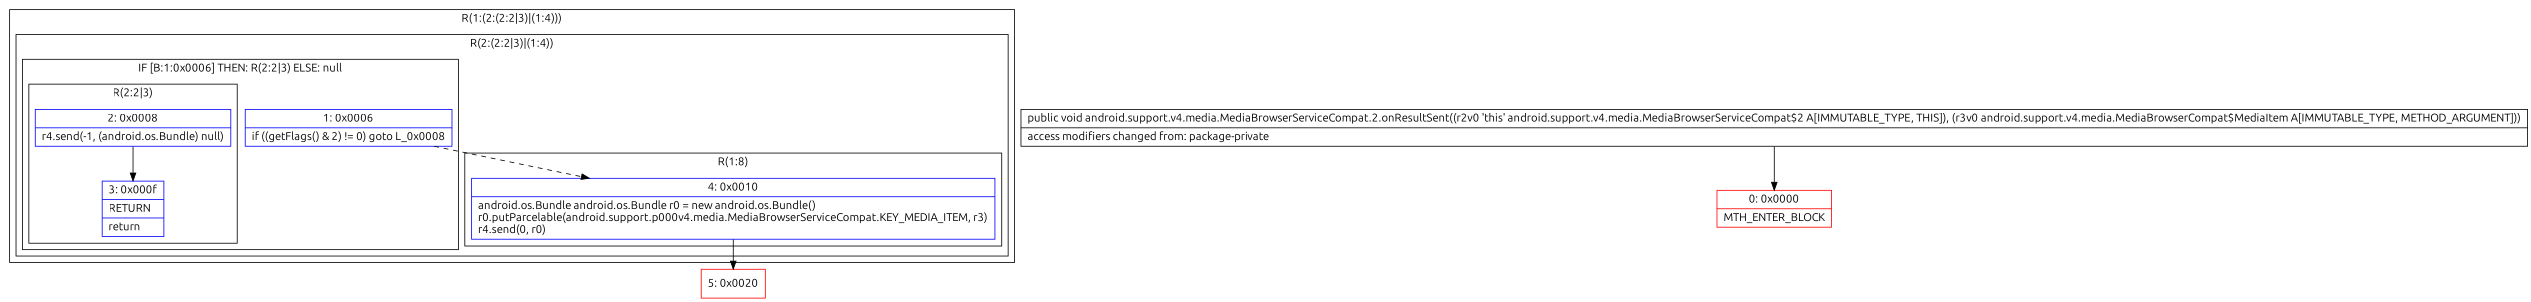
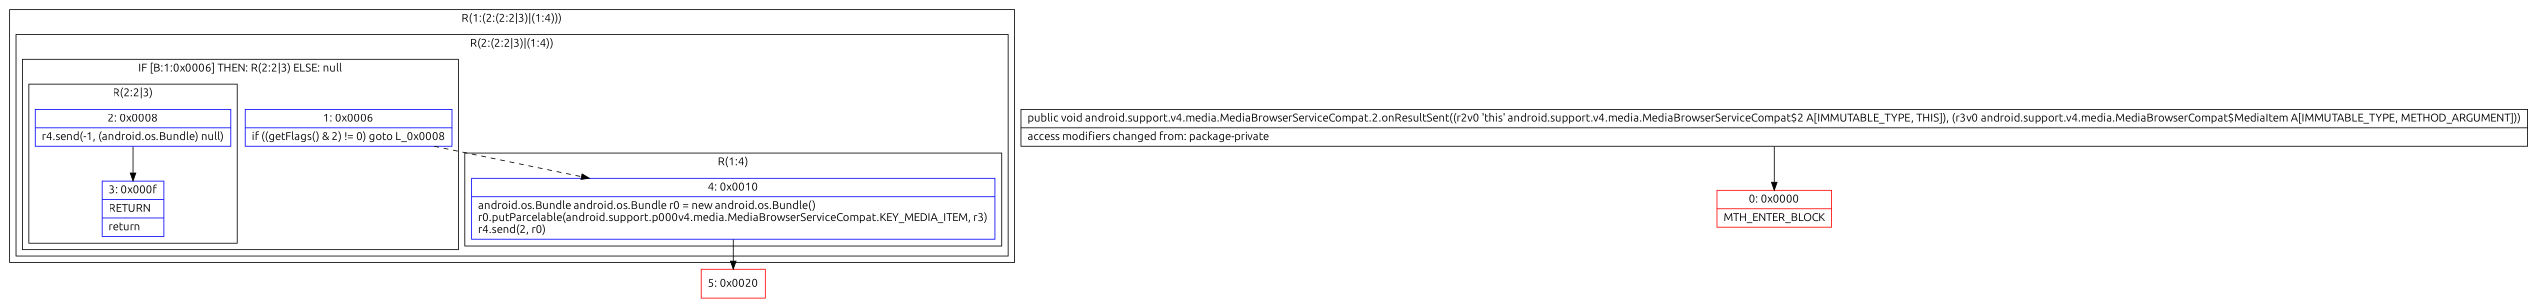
cluster "R(1:8)": label "R(1:8)" -> "R(1:4)"
node "4: 0x0010": text "r4.send(0, r0)" -> "r4.send(2, r0)"
